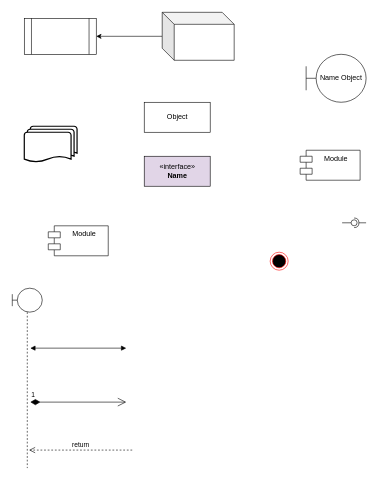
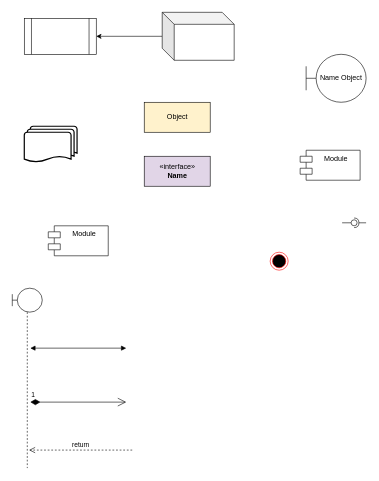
node "Object": fillcolor #ffffff -> #fff2cc
